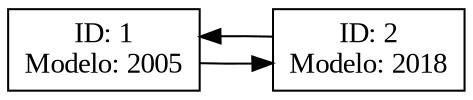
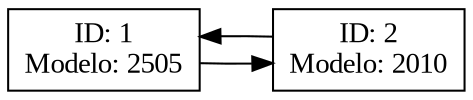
node "ID: 1 Modelo: 2005": label "ID: 1 Modelo: 2005" -> "ID: 1 Modelo: 2505"
node "ID: 2 Modelo: 2018": label "ID: 2 Modelo: 2018" -> "ID: 2 Modelo: 2010"
